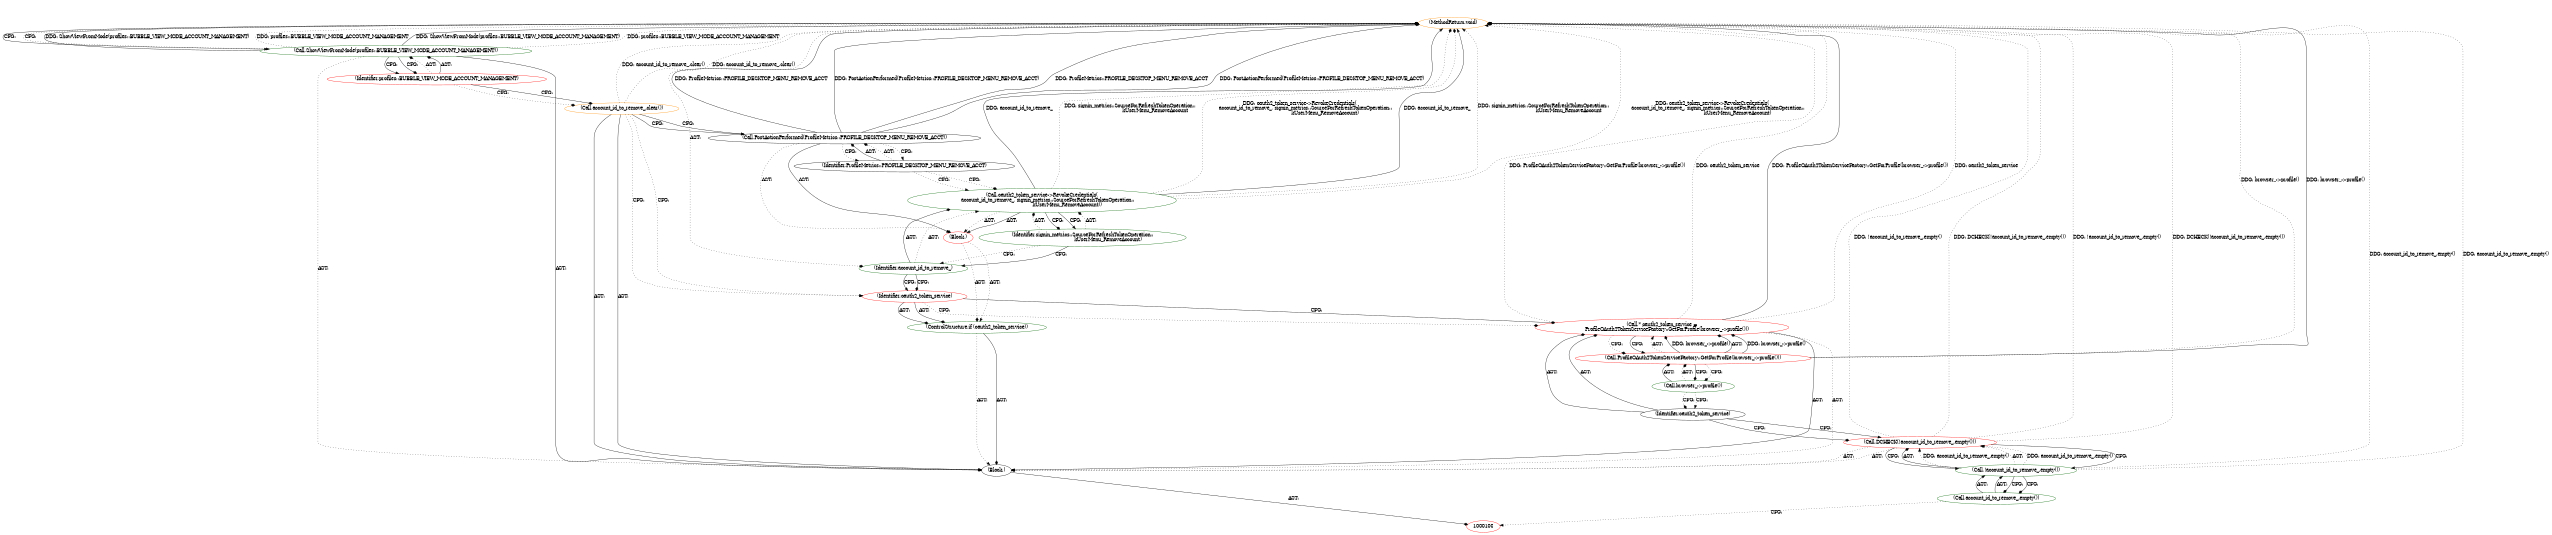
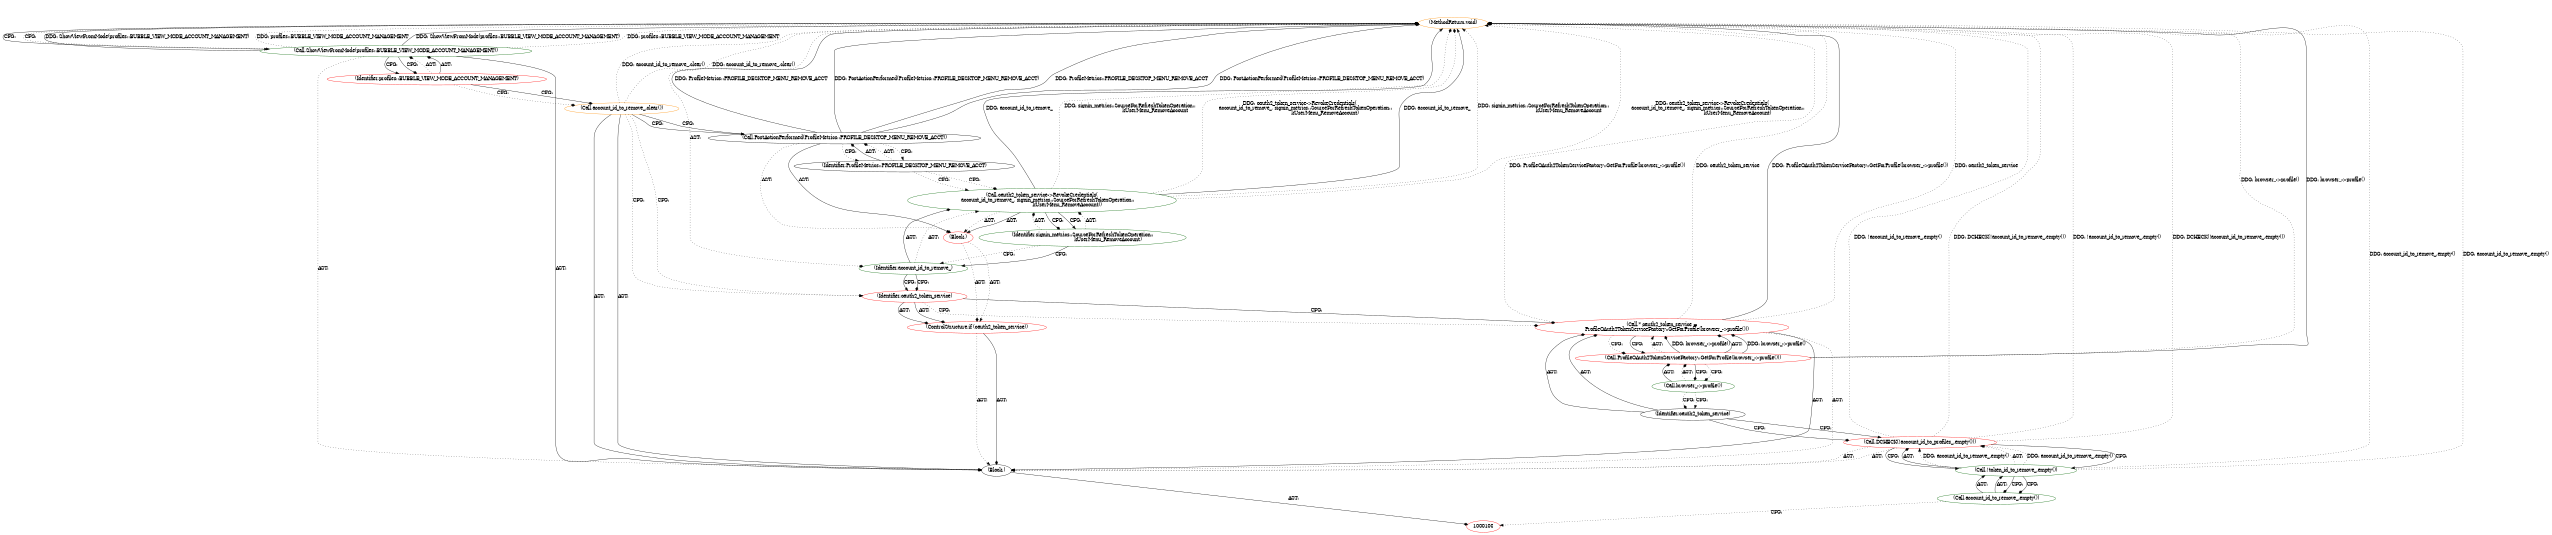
node "(ControlStructure,if (oauth2_token_service))": color darkgreen -> red
node "(Call,DCHECK(!account_id_to_remove_.empty()))": label "(Call,DCHECK(!account_id_to_remove_.empty()))" -> "(Call,DCHECK(!account_id_to_profiles_.empty()))"
node "(Call,!account_id_to_remove_.empty())": label "(Call,!account_id_to_remove_.empty())" -> "(Call,!token_id_to_remove_.empty())"
